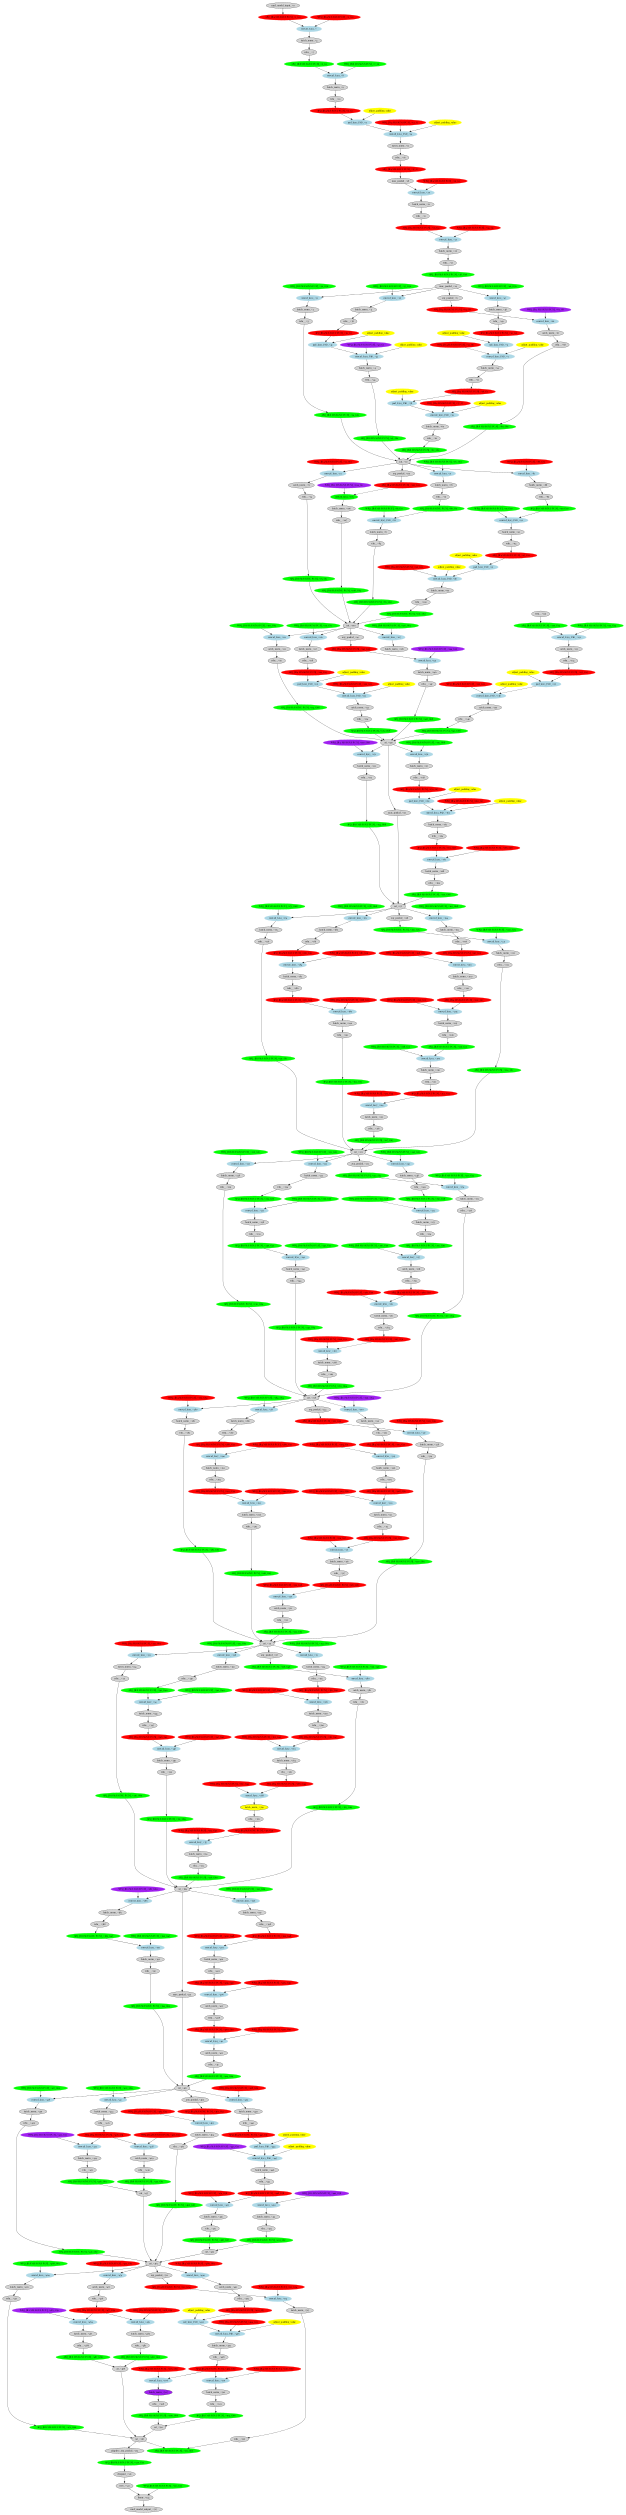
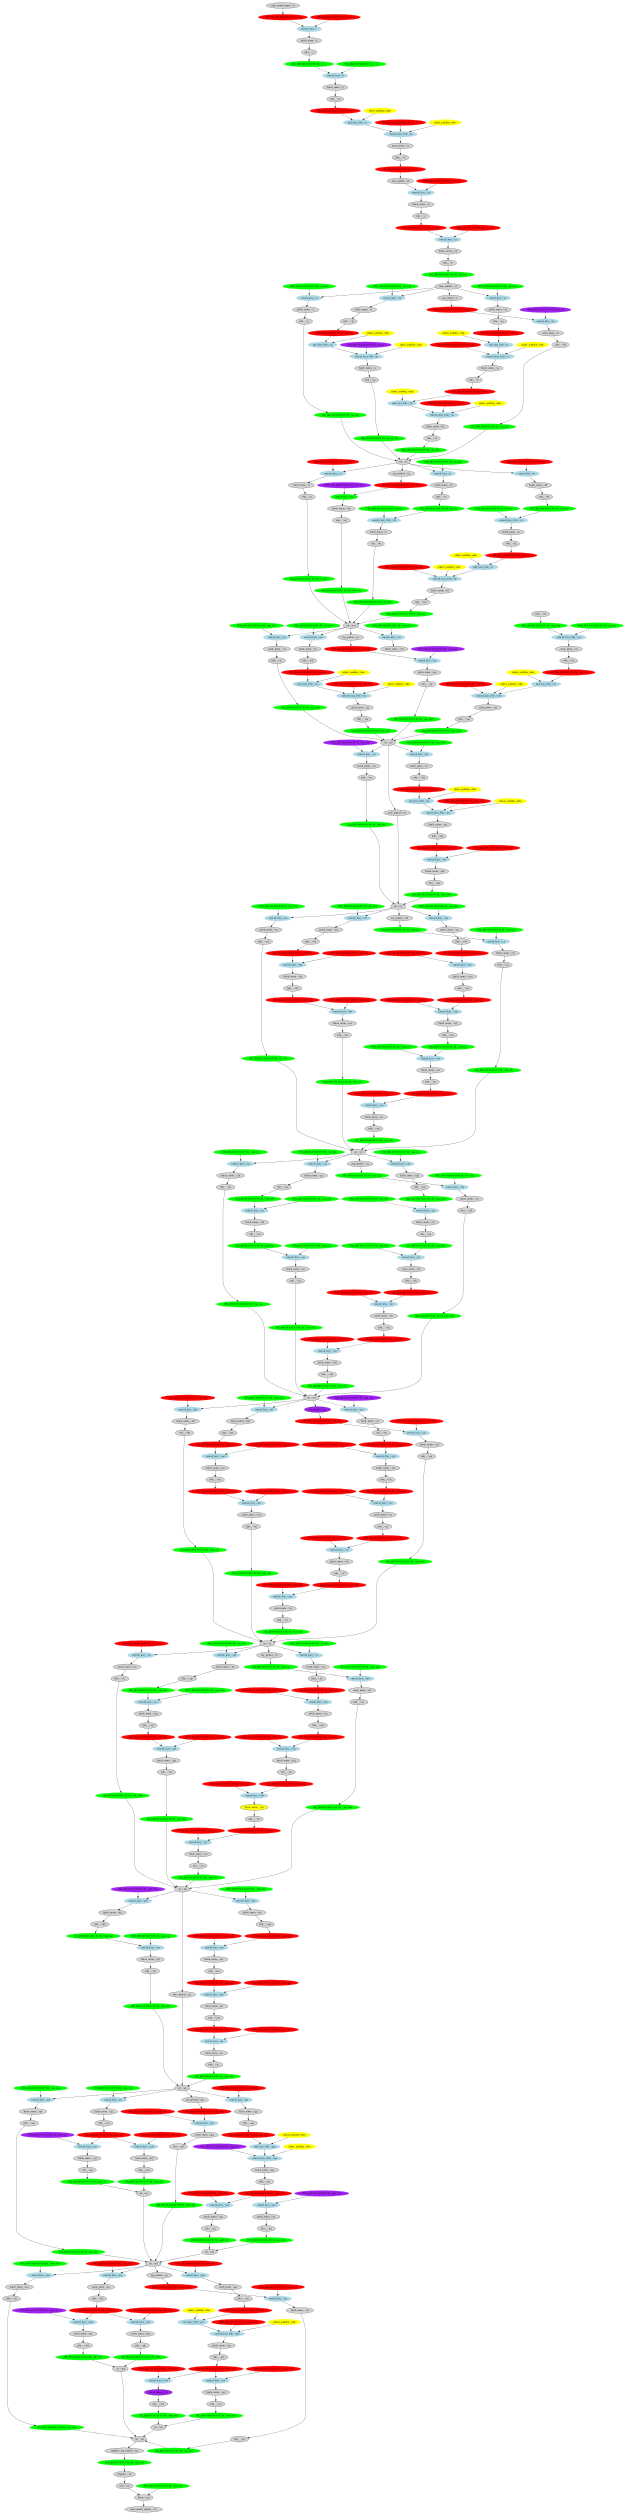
node "avg_pool2d_#324": fillcolor lightgrey -> purple
edge "cat_#518" -> "AFQ_[B:8 M:S SGN:U PC:N]_#517_G66": reversed
